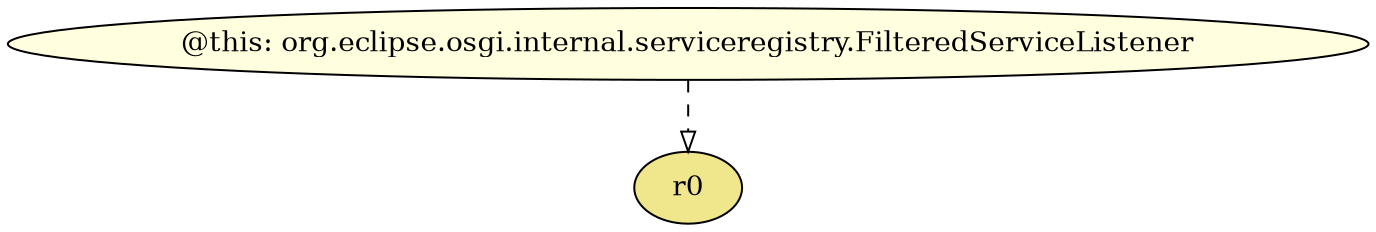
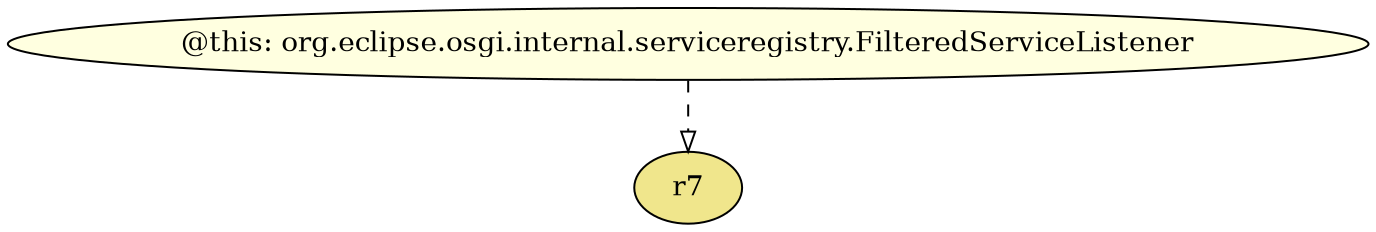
node "r0": label "r0" -> "r7"
